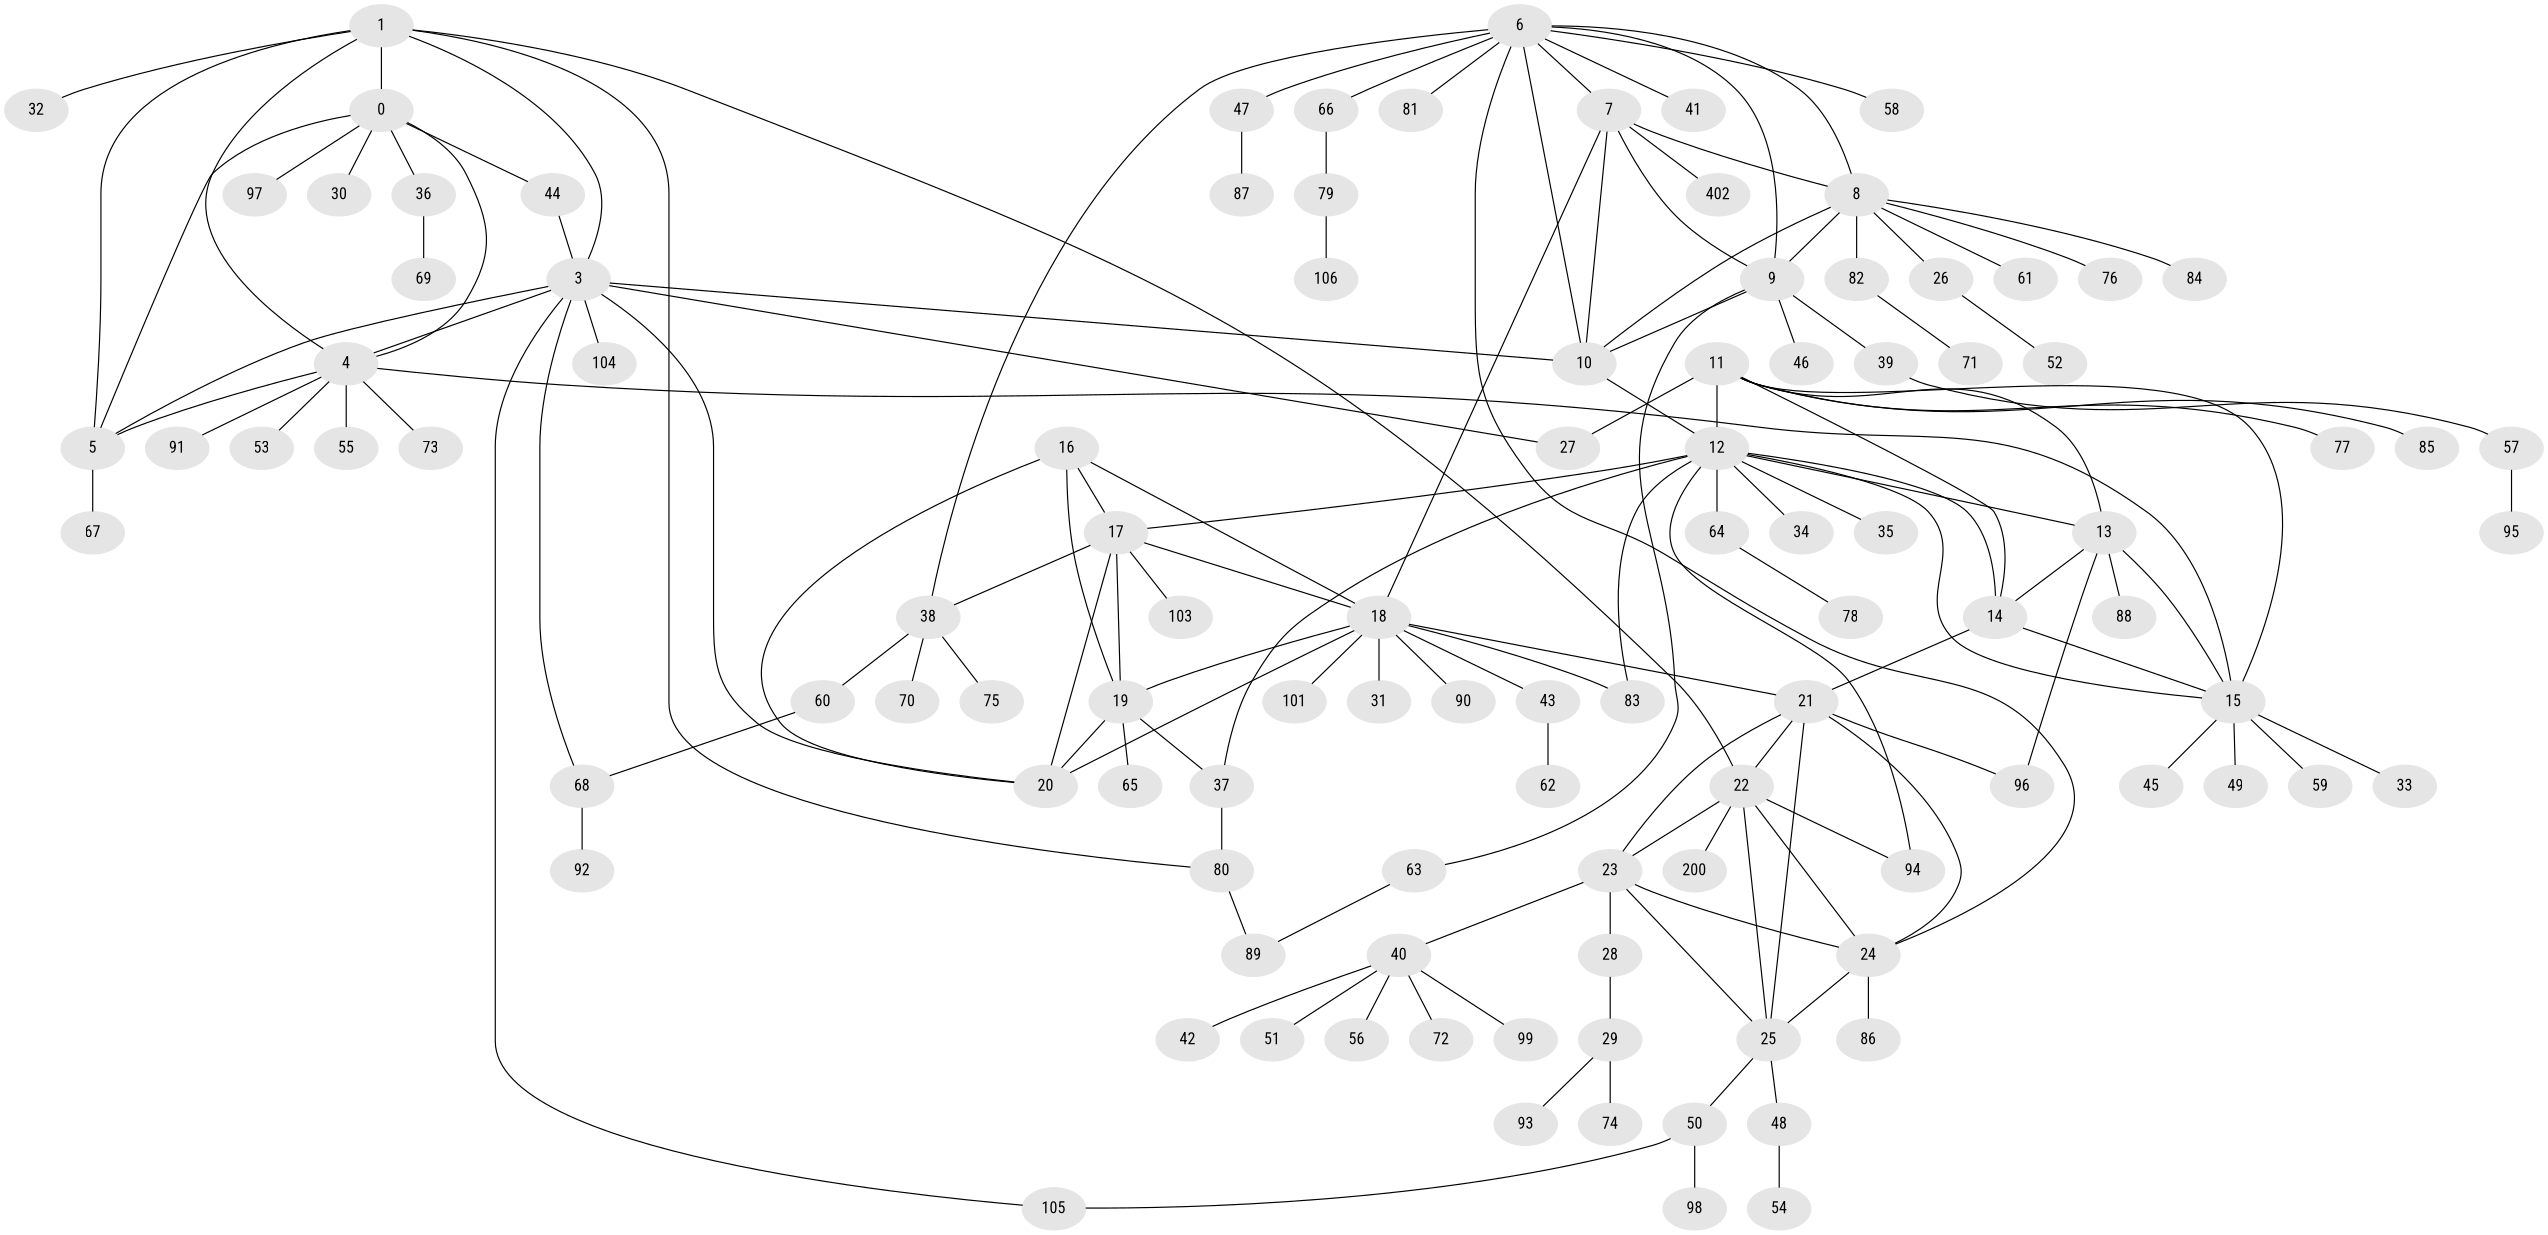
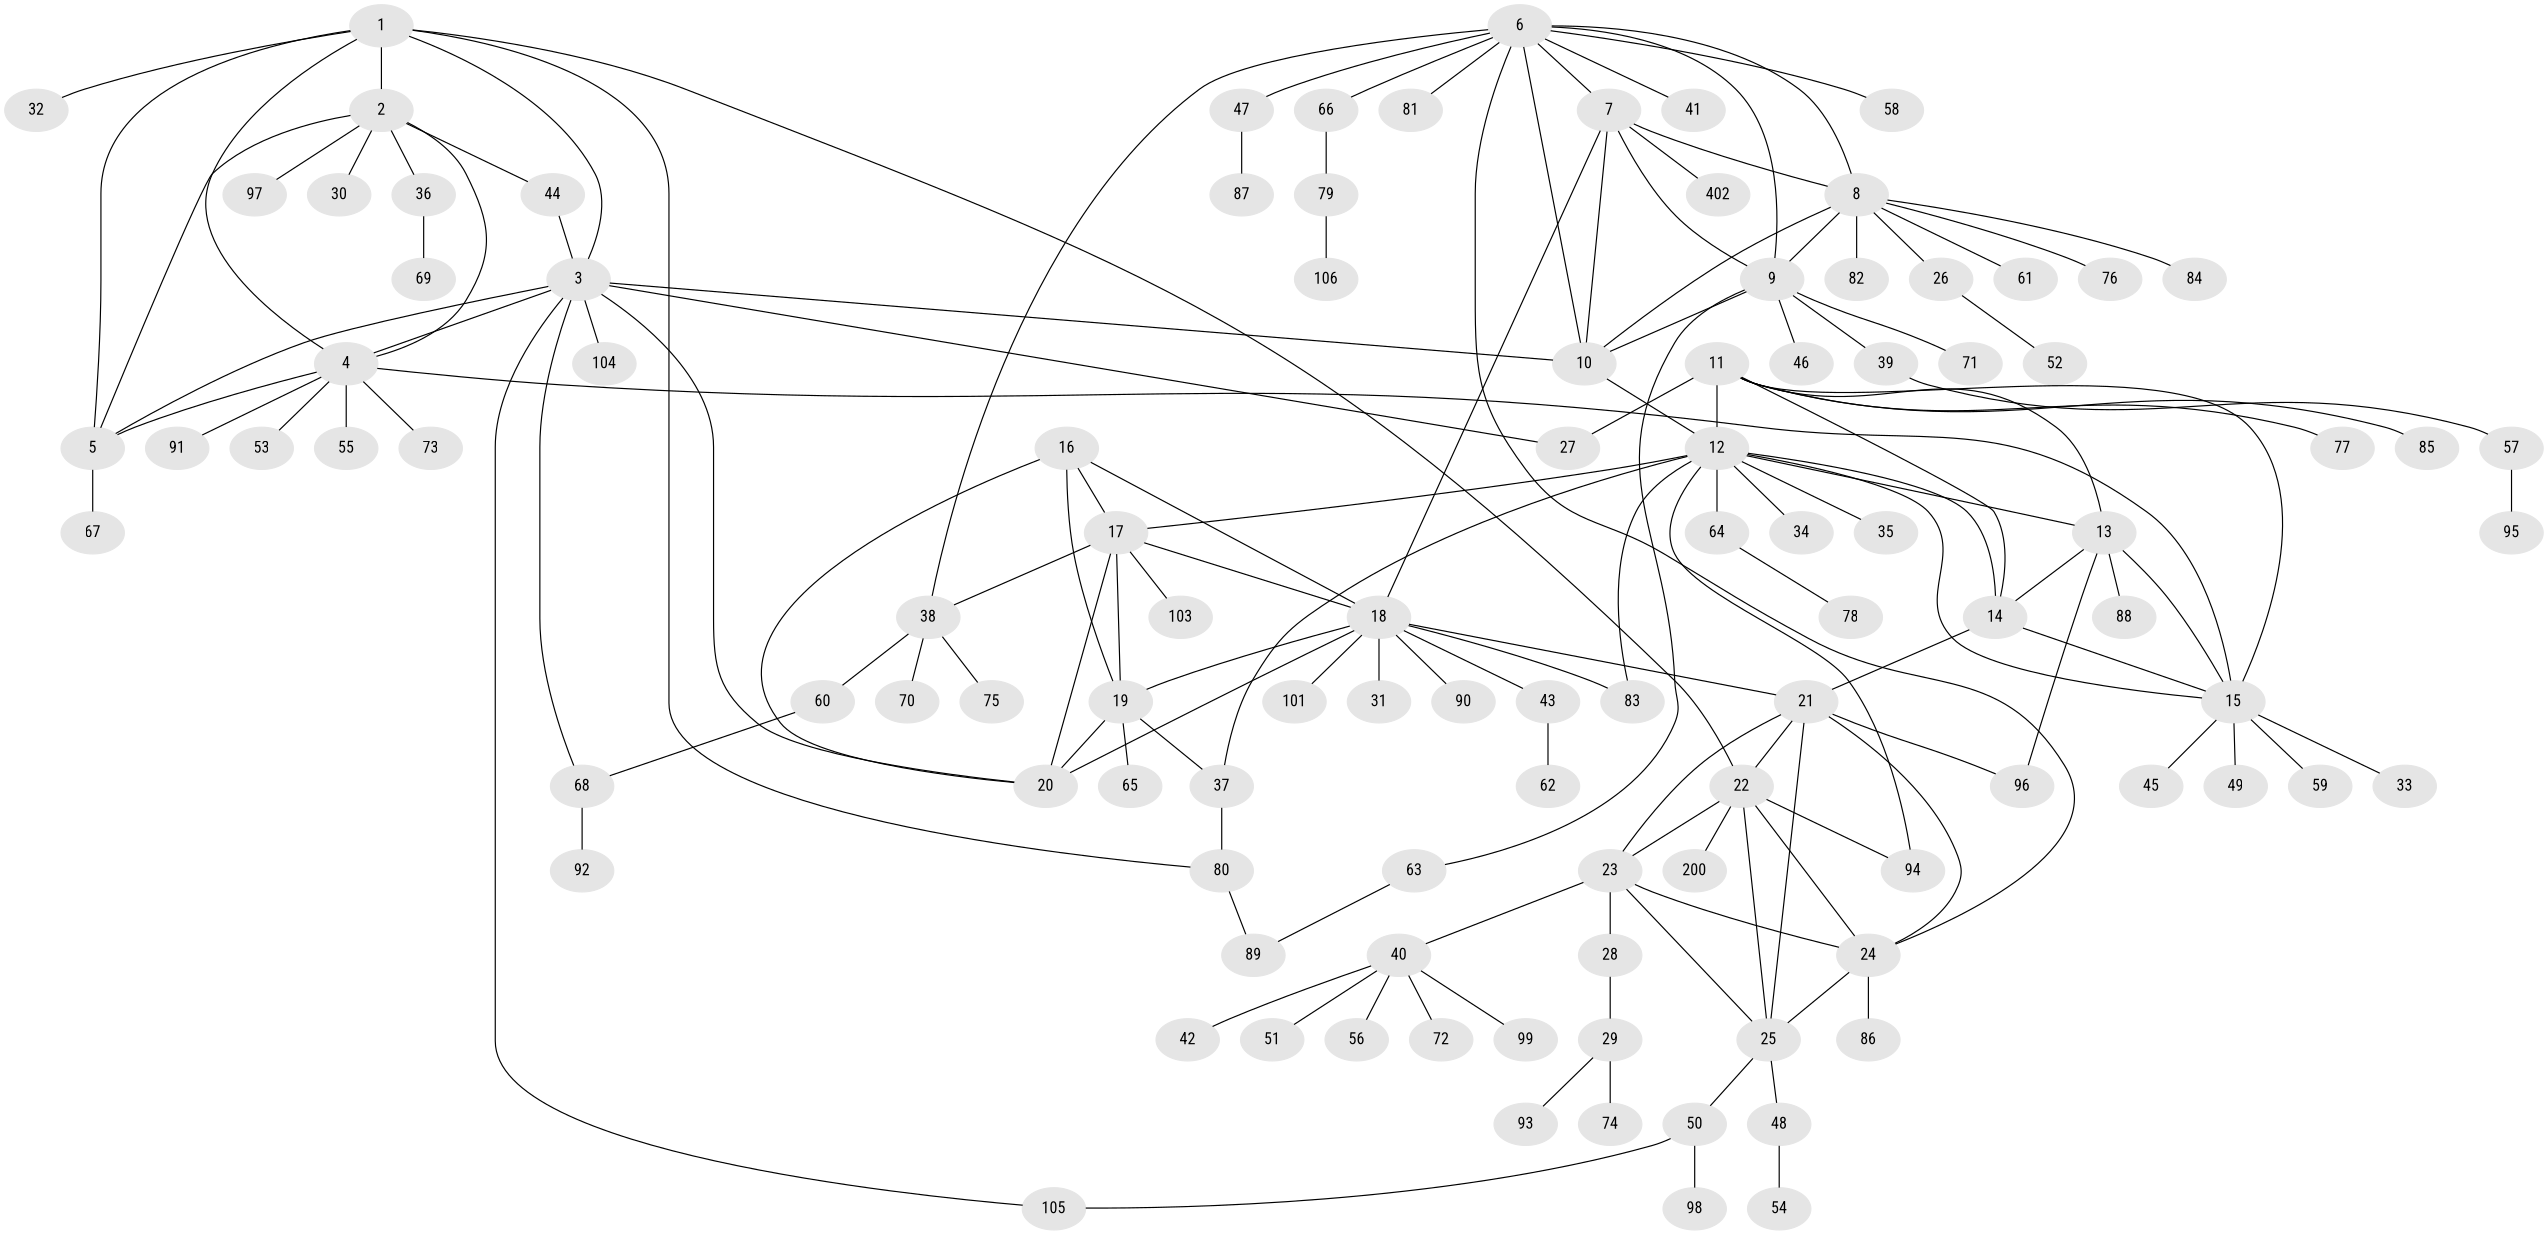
node "0": label "0" -> "2"
edge "82" -- "71": now "9" -- "71"
